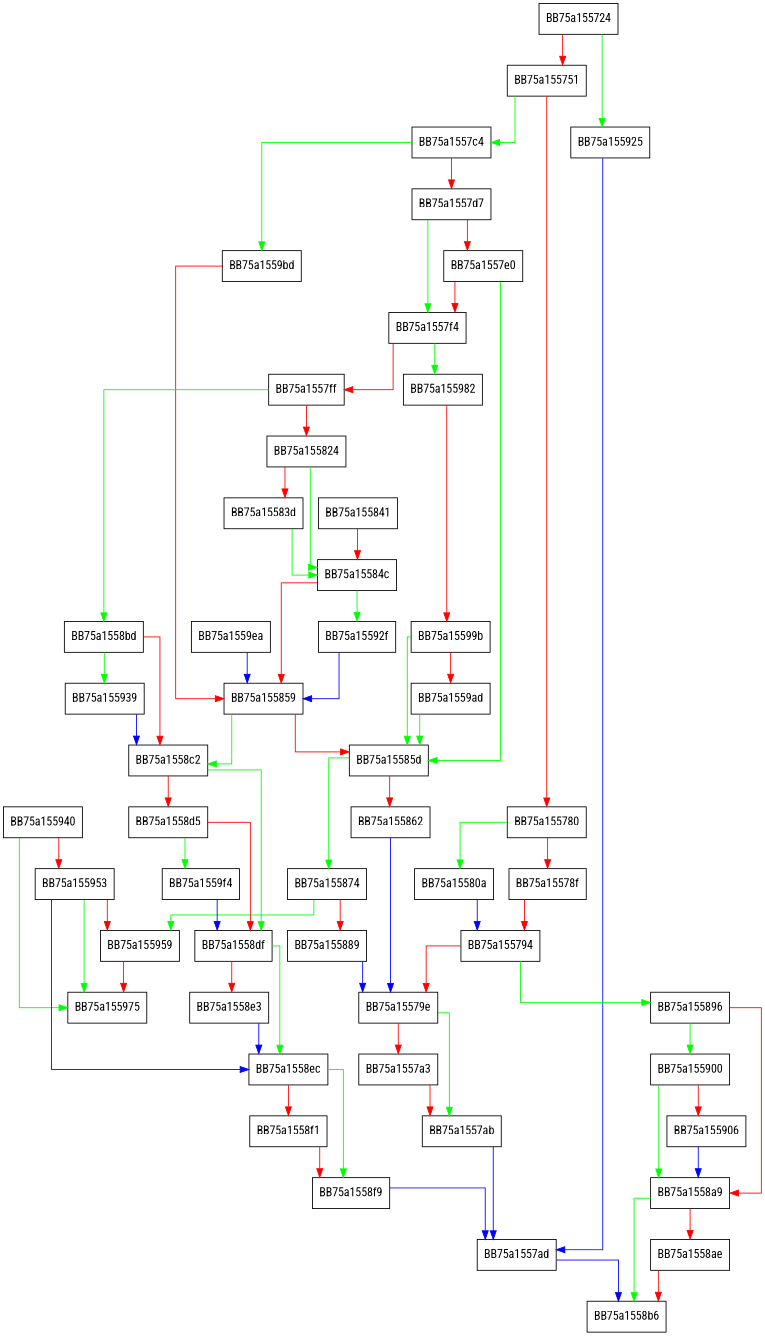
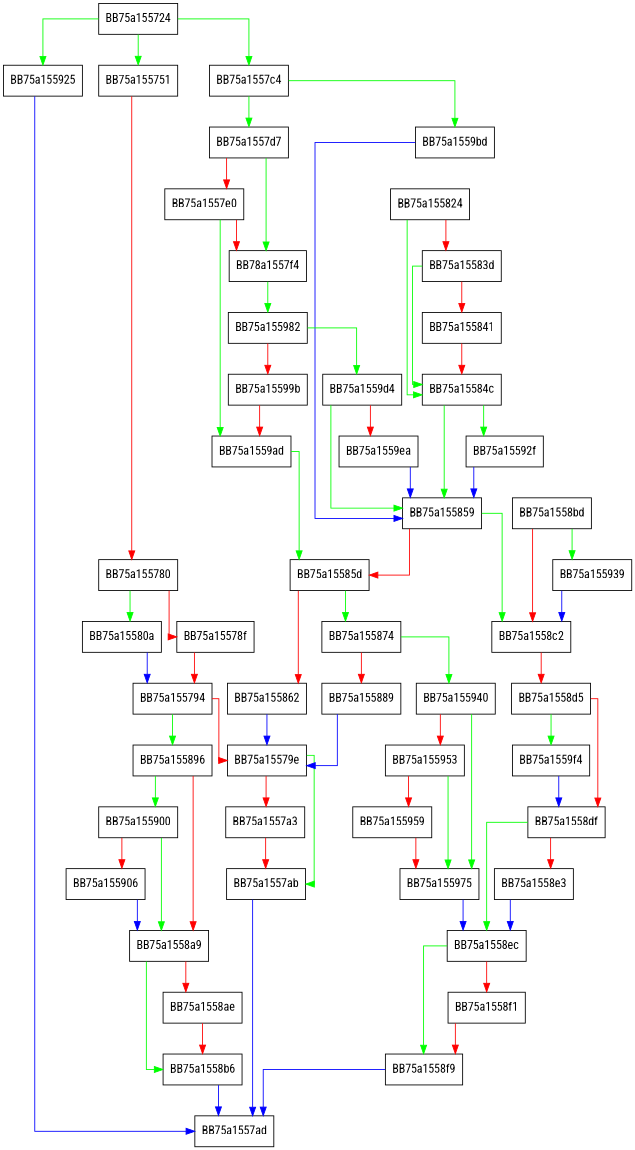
edge "BB75a155724" -> "BB75a155751": color red -> green
edge "BB75a155751" -> "BB75a1557c4": now "BB75a155724" -> "BB75a1557c4"
edge "BB75a1557c4" -> "BB75a1557d7": color red -> green
edge "BB75a15583d" -> "BB75a155841": added
node "BB75a1557f4": label "BB75a1557f4" -> "BB78a1557f4"
node "BB75a1557ff": removed
node "BB75a1559d4": added
edge "BB75a1559bd" -> "BB75a155859": color red -> blue
edge "BB75a1557e0" -> "BB75a15585d": now "BB75a1557e0" -> "BB75a1559ad"
edge "BB75a15584c" -> "BB75a155859": color red -> green
edge "BB75a15599b" -> "BB75a15585d": removed
edge "BB75a1558c2" -> "BB75a1558df": removed
edge "BB75a155874" -> "BB75a155959": now "BB75a155874" -> "BB75a155940"
edge "BB75a155953" -> "BB75a1558ec": now "BB75a155975" -> "BB75a1558ec"
edge "BB75a1557ad" -> "BB75a1558b6": reversed
